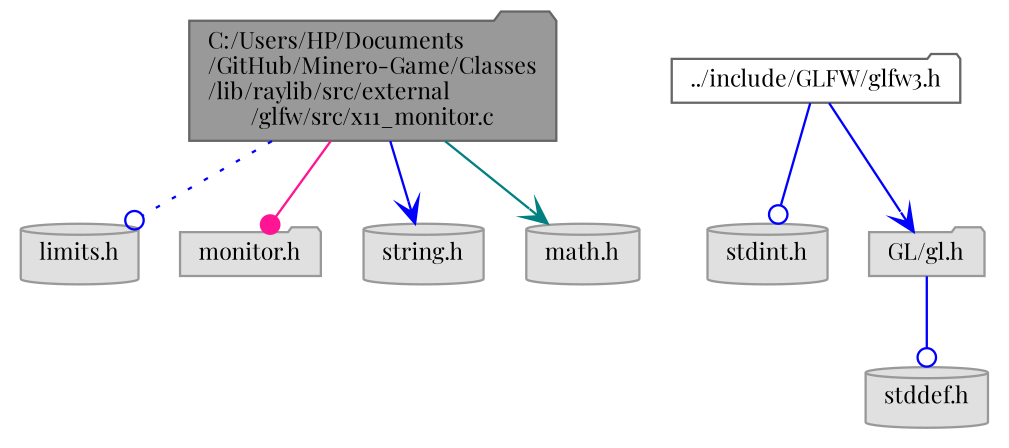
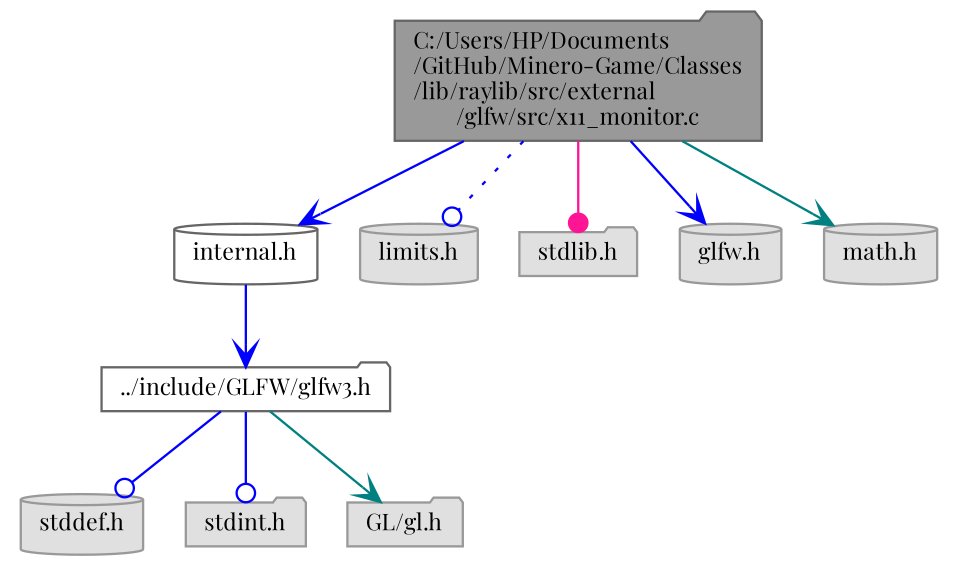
edge "../include/GLFW/glfw3.h" -> "GL/gl.h": color blue -> teal
node "internal.h": added
node "monitor.h": label "monitor.h" -> "stdlib.h"
node "string.h": label "string.h" -> "glfw.h"
node "stdint.h": shape cylinder -> folder
edge "GL/gl.h" -> "stddef.h": now "../include/GLFW/glfw3.h" -> "stddef.h"
